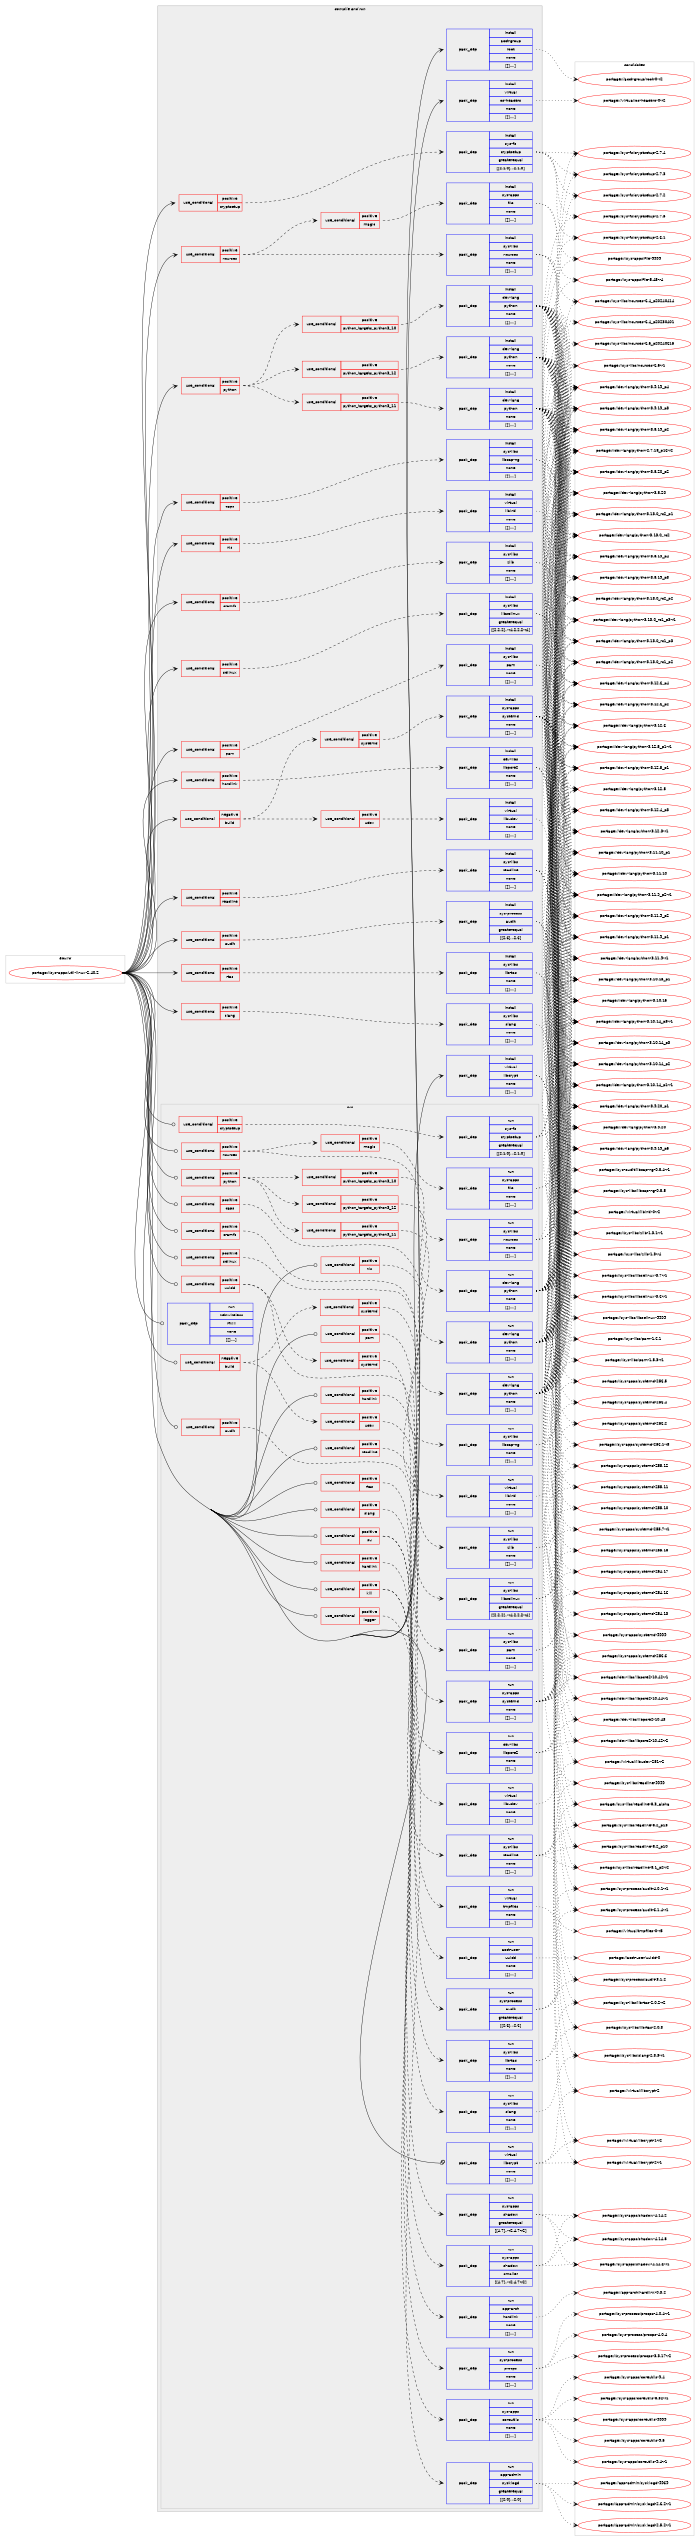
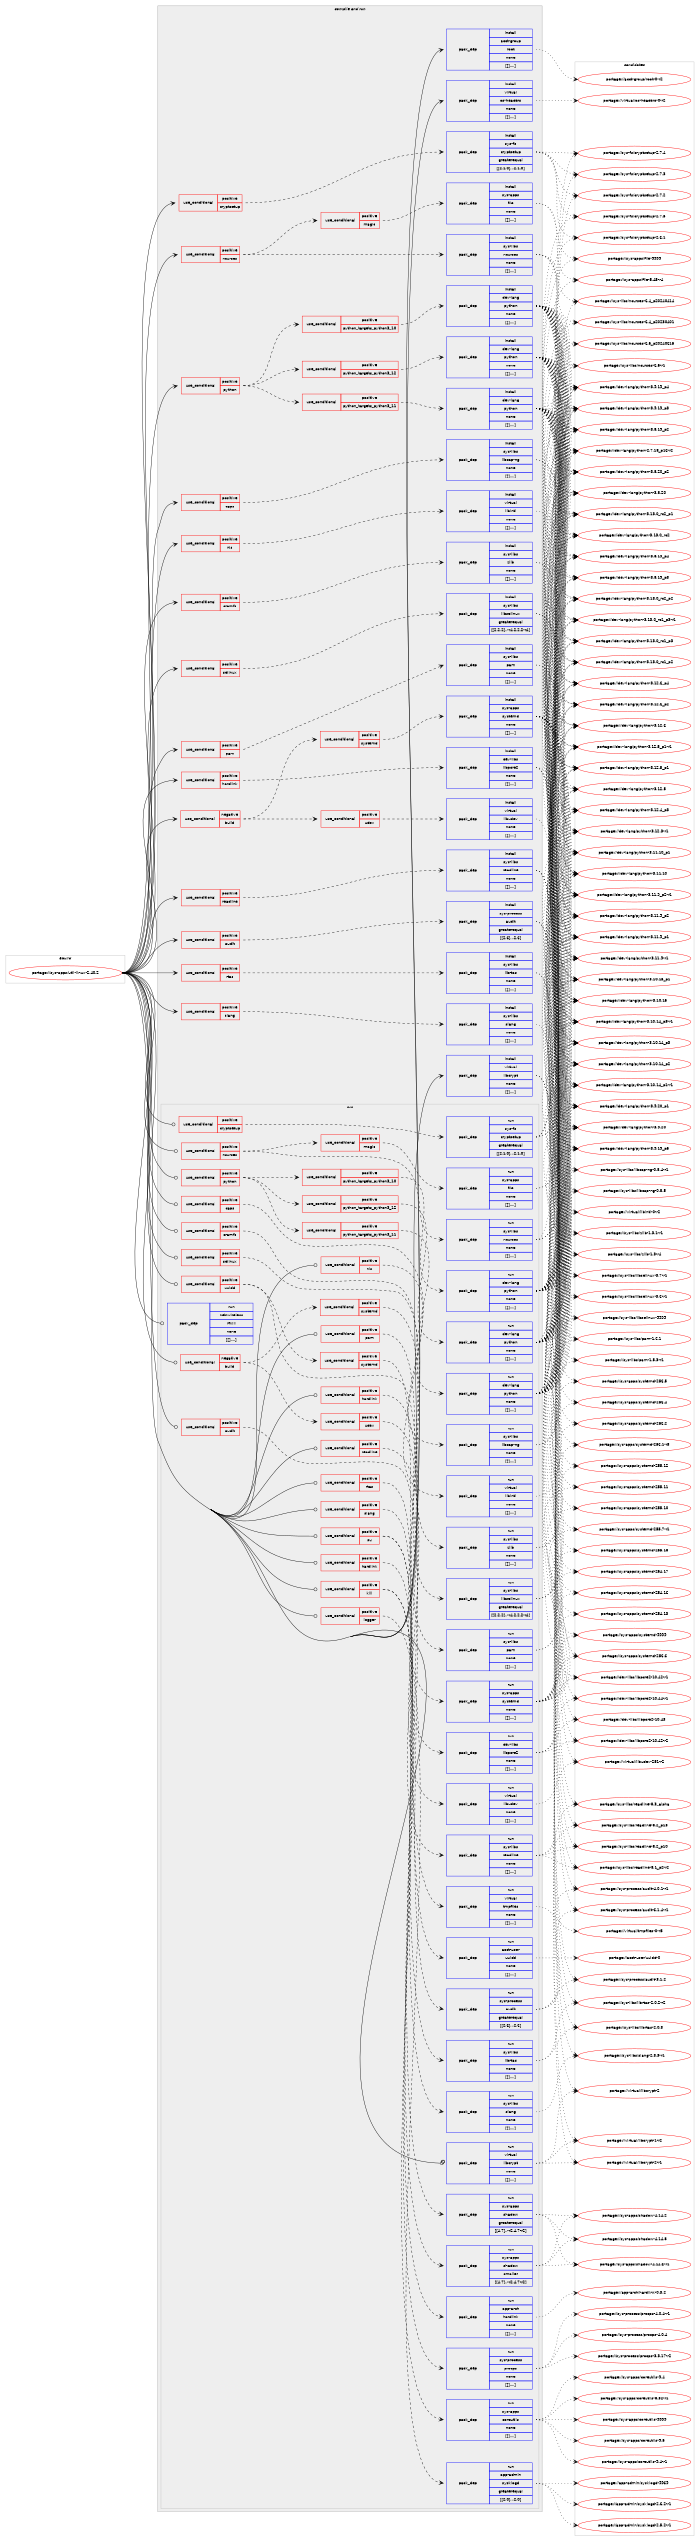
node "portage://sys-audit/libcap-ng-0.8.4-r1": label "portage://sys-audit/libcap-ng-0.8.4-r1" -> "portage://sys-libs/libcap-ng-0.8.4-r1"
node "portage://sys-libs/readline-9999": removed
